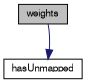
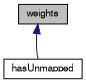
edge "weights" -> "hasUnmapped": reversed
